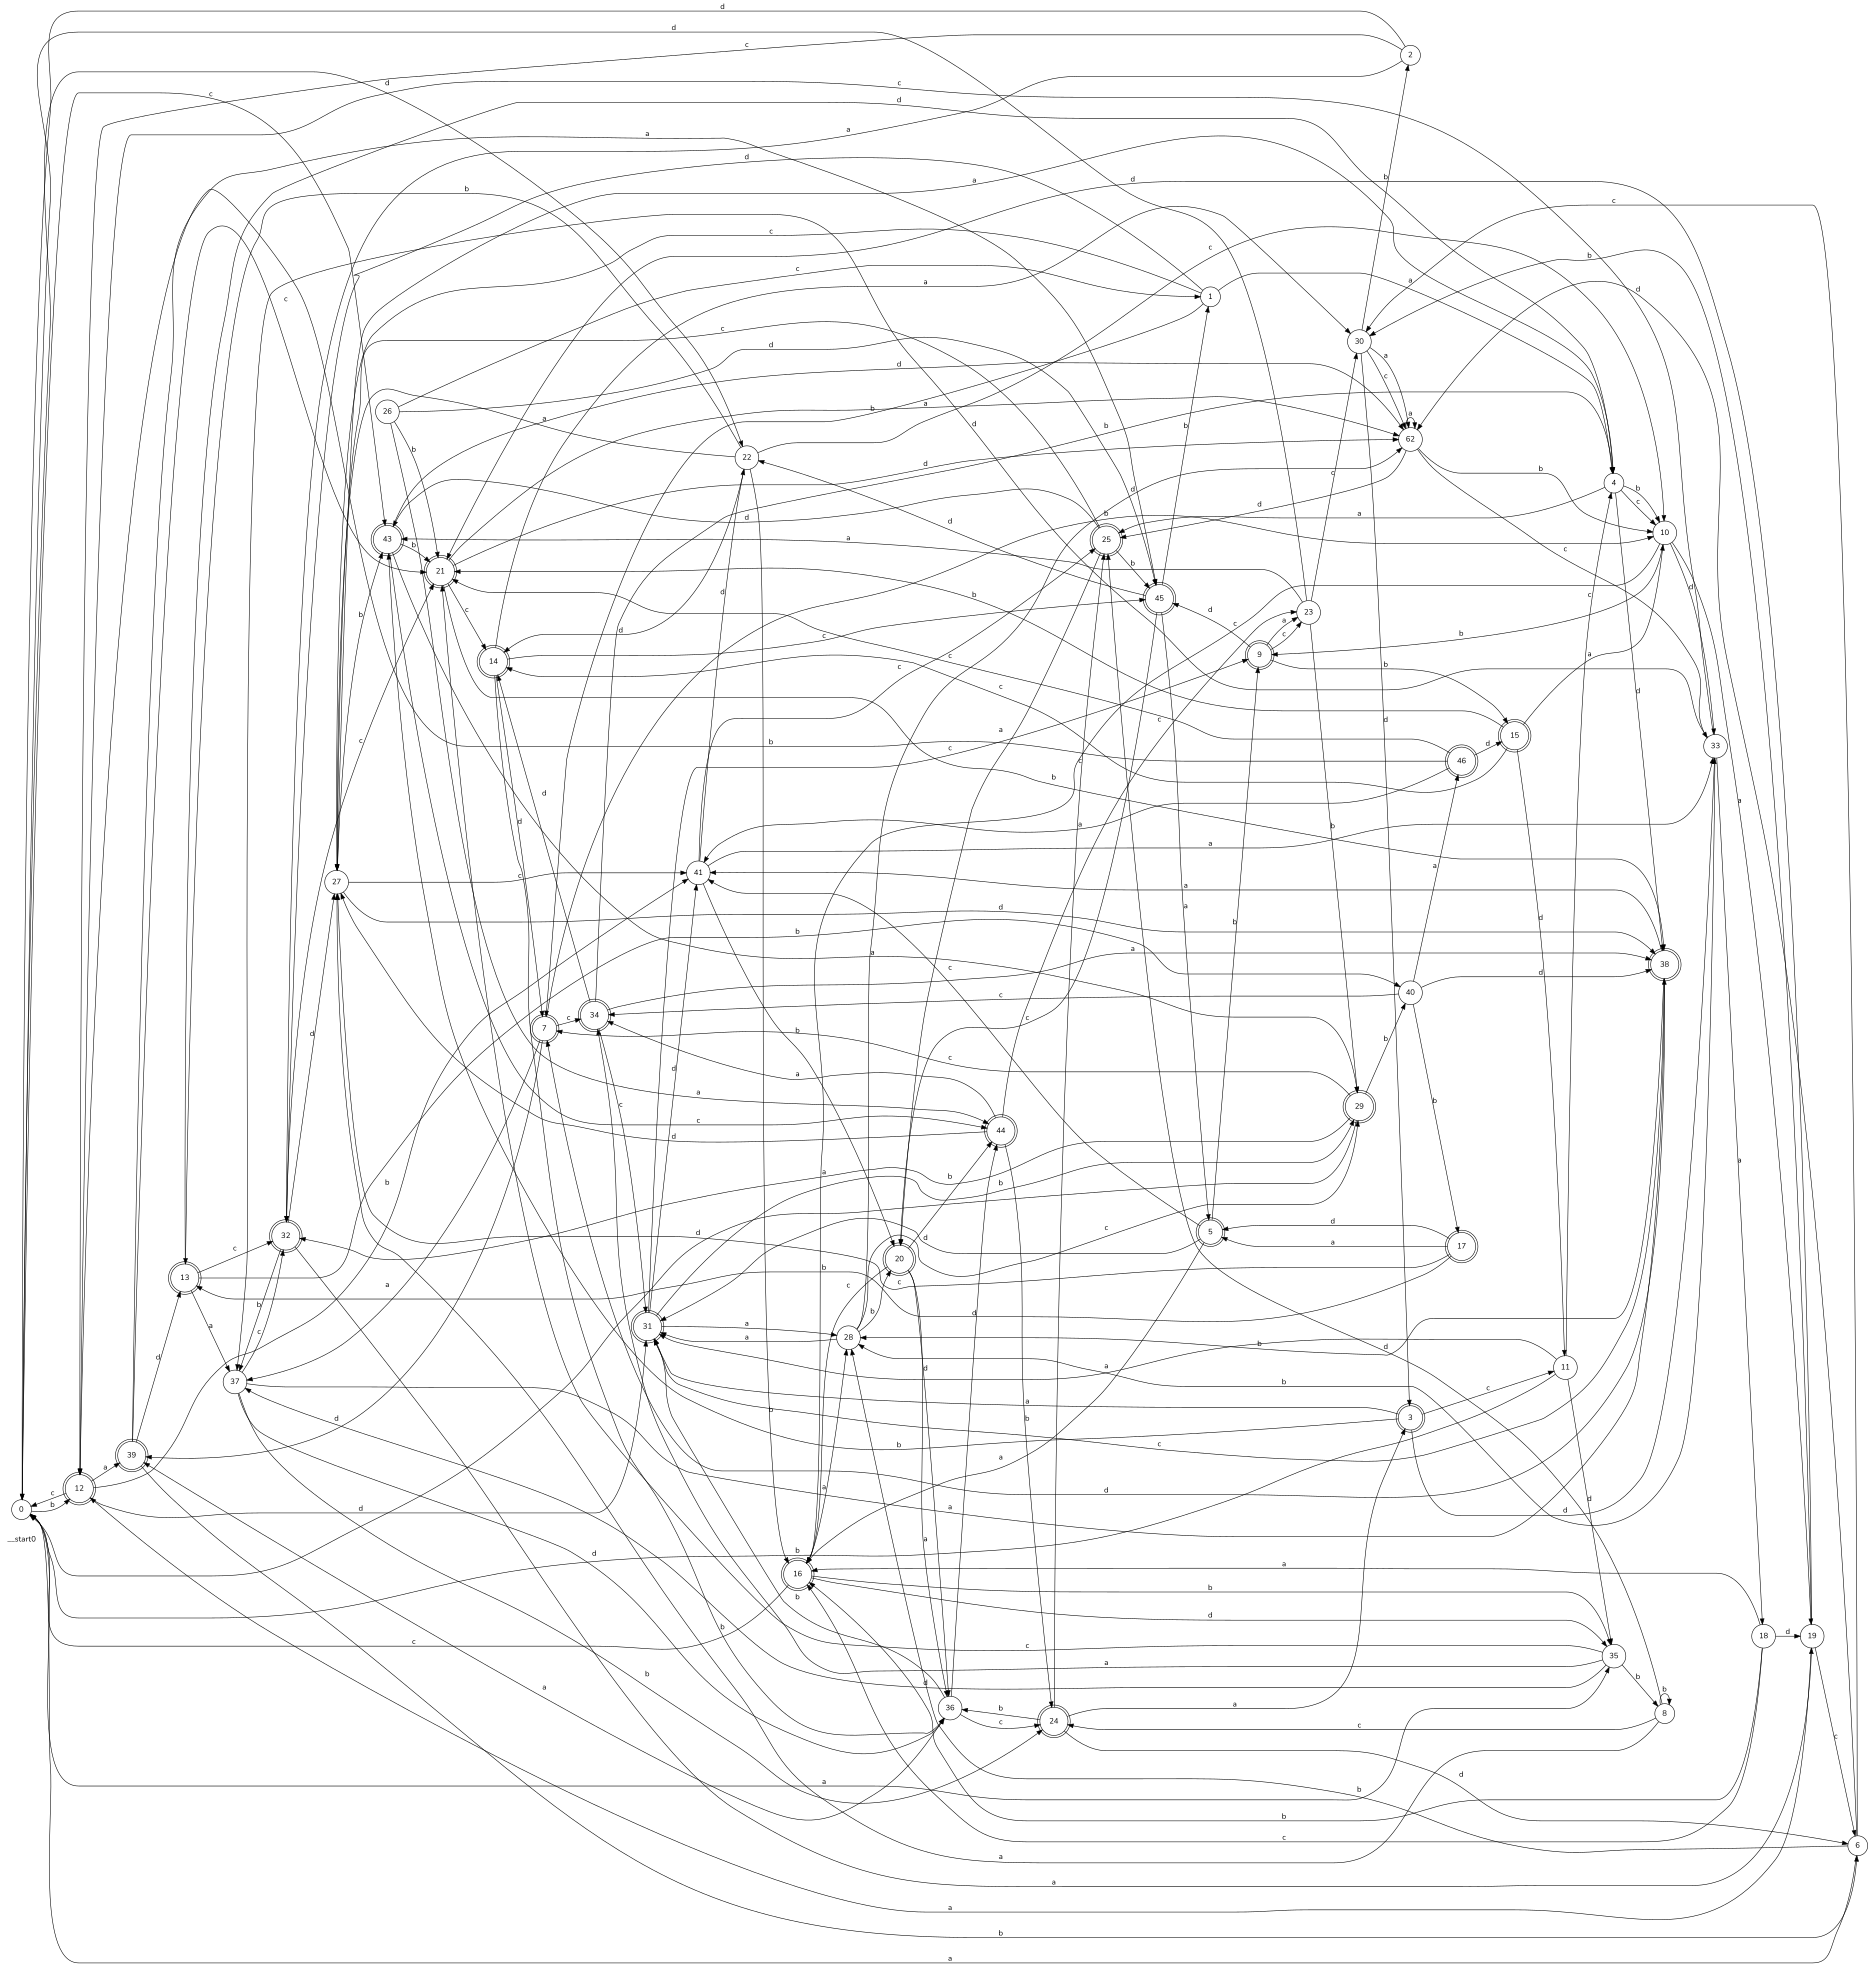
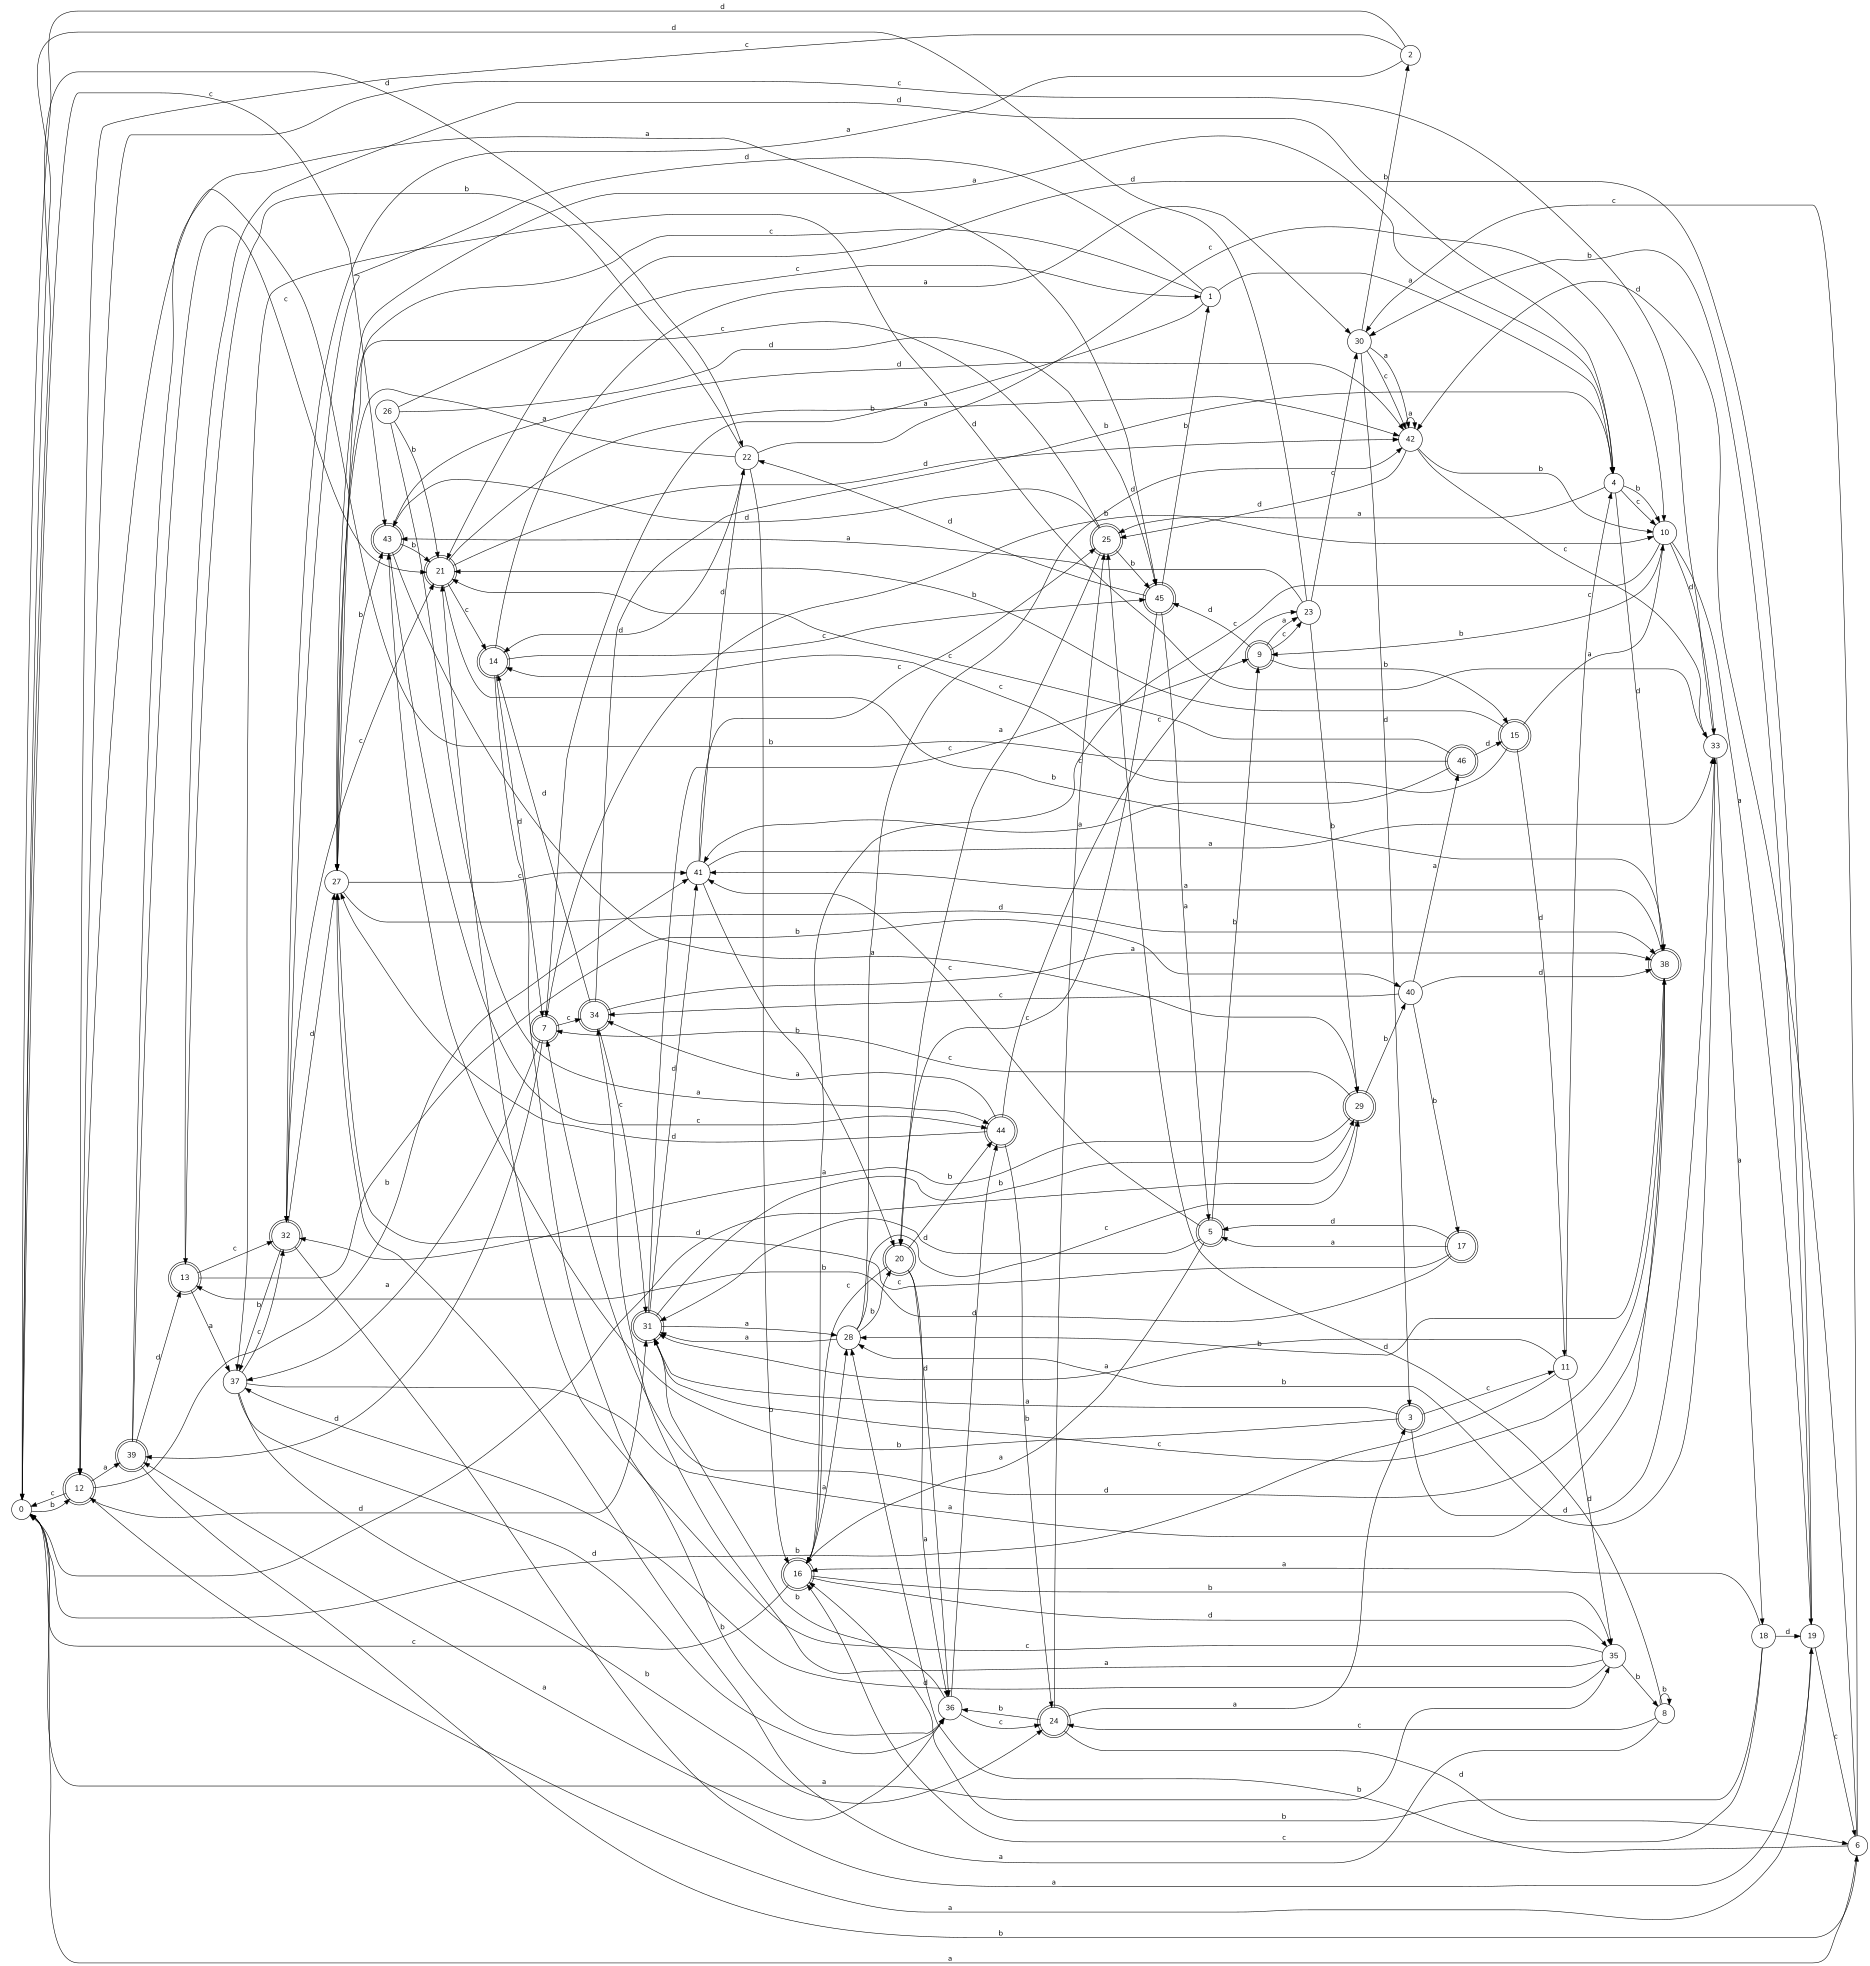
node "62": label "62" -> "42"
node "__start0": removed
